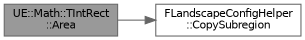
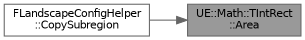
edge "UE::Math::TIntRect ::Area" -> "FLandscapeConfigHelper ::CopySubregion": reversed
